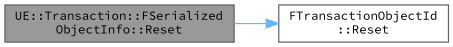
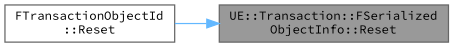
edge "UE::Transaction::FSerialized ObjectInfo::Reset" -> "FTransactionObjectId ::Reset": reversed
